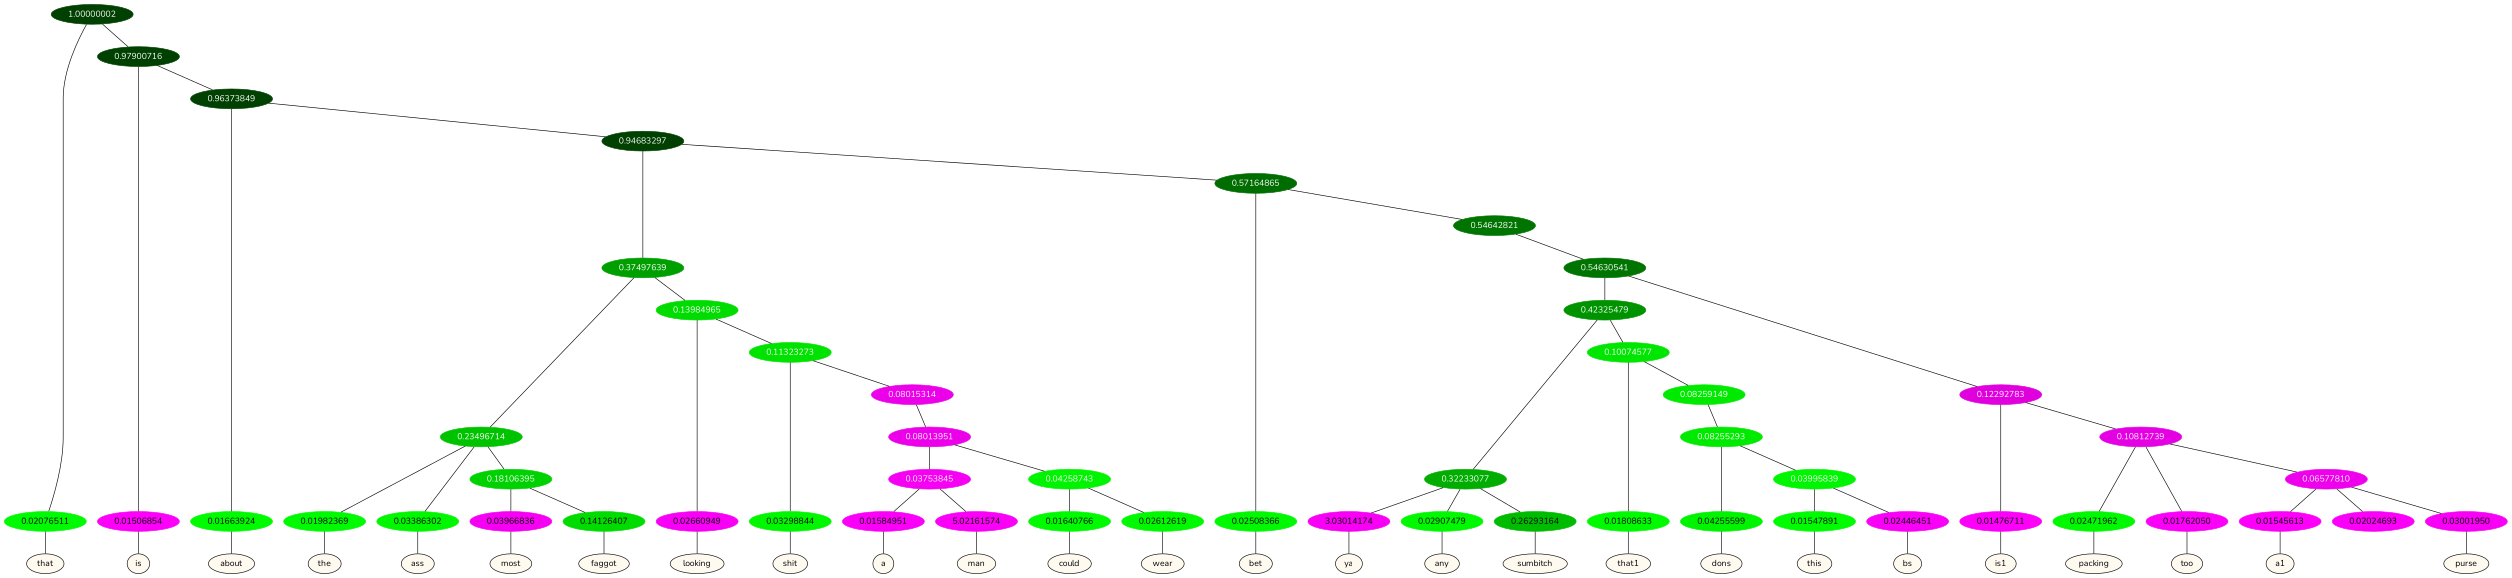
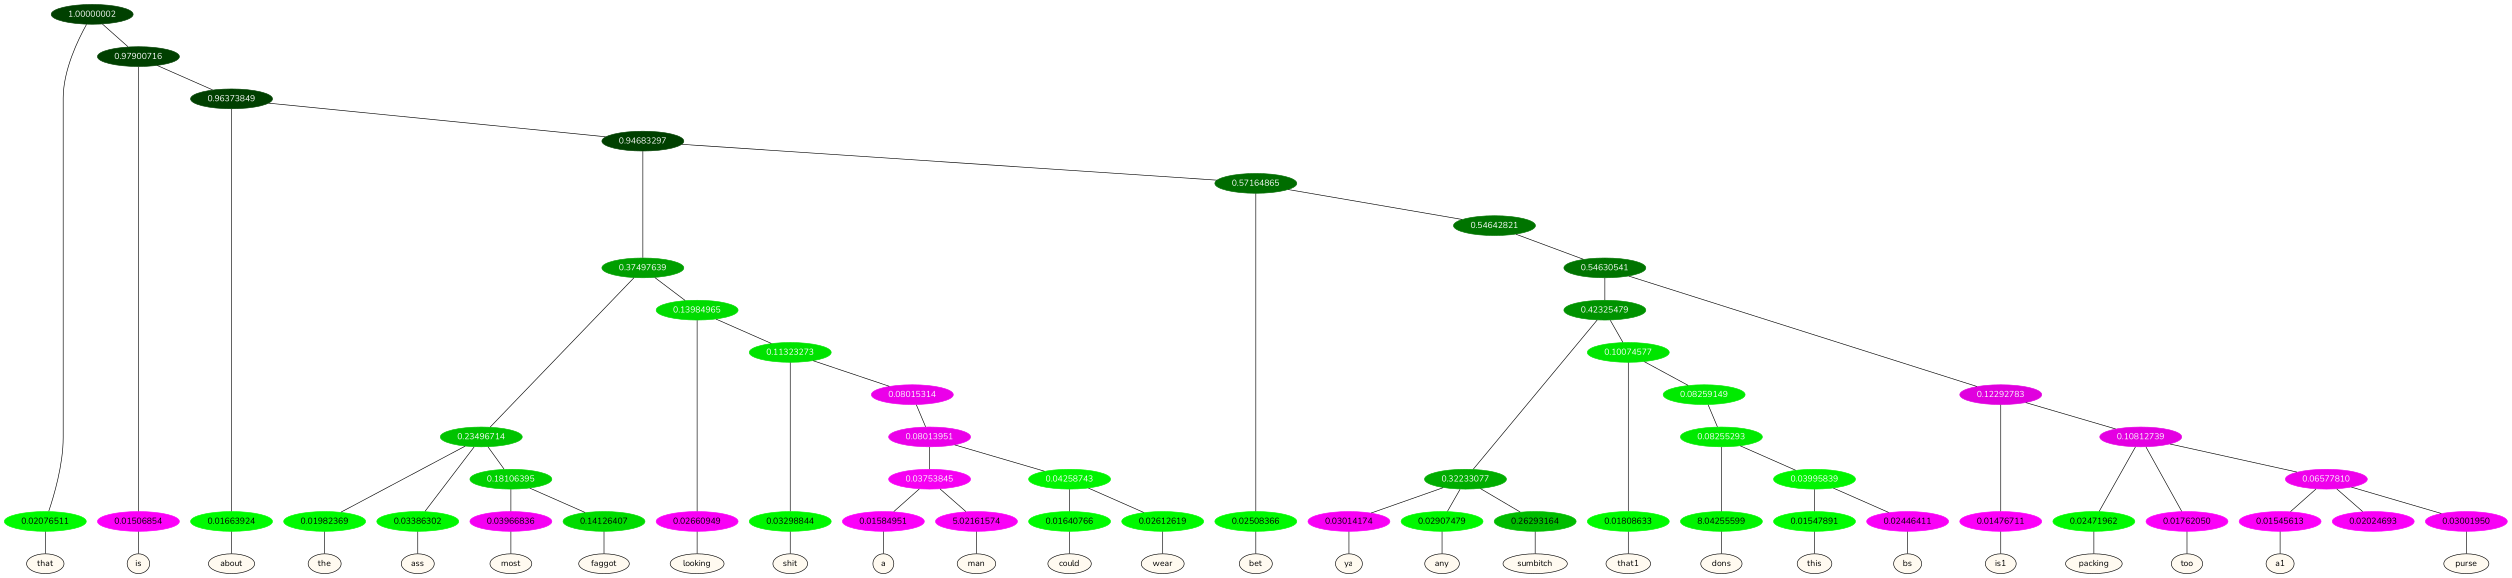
node "3.03014174": label "3.03014174" -> "0.03014174"
node "0.04255599": label "0.04255599" -> "8.04255599"
node "0.02446451": label "0.02446451" -> "0.02446411"
